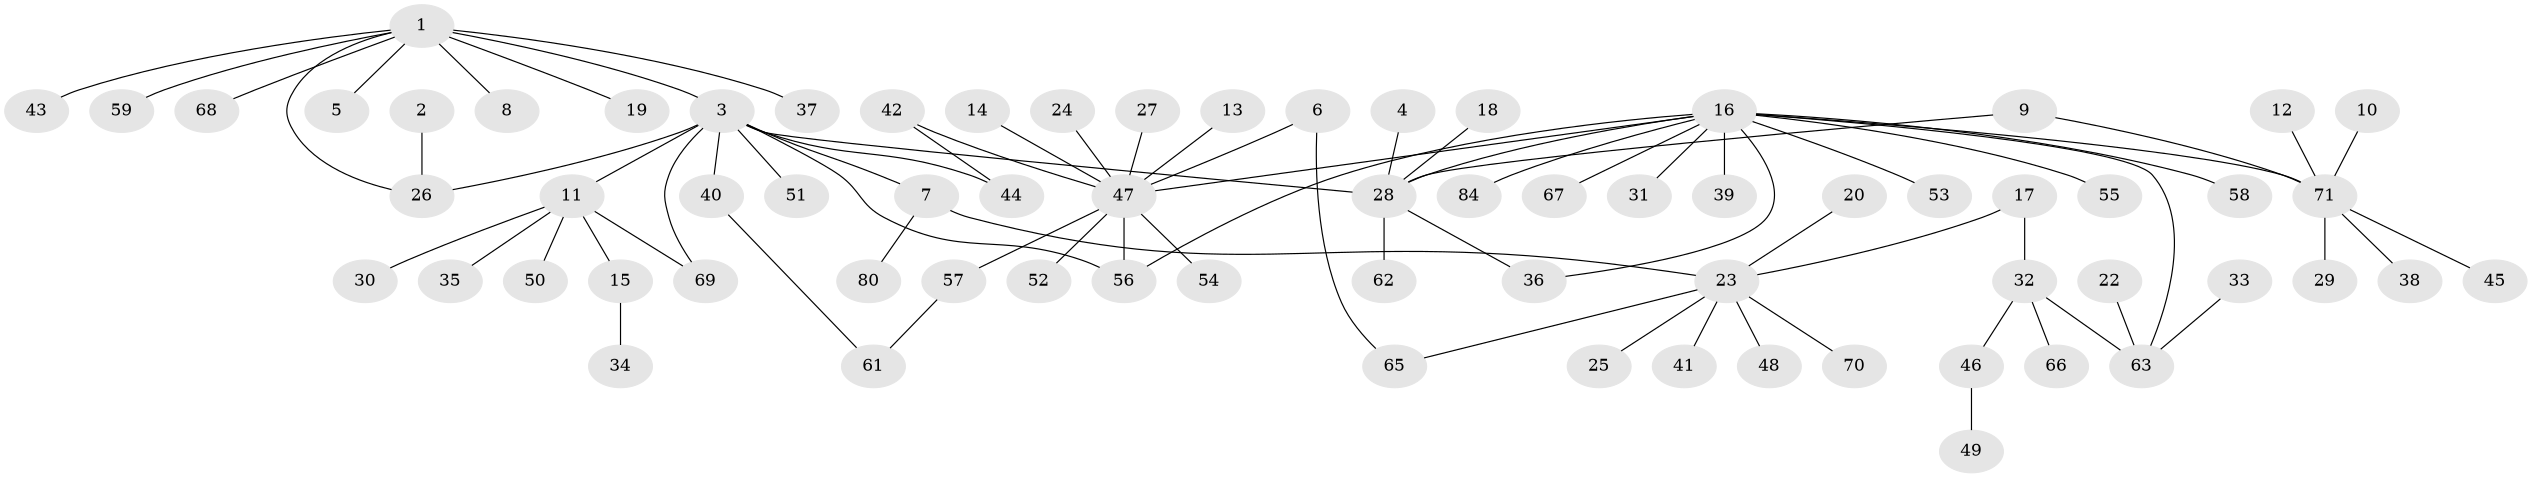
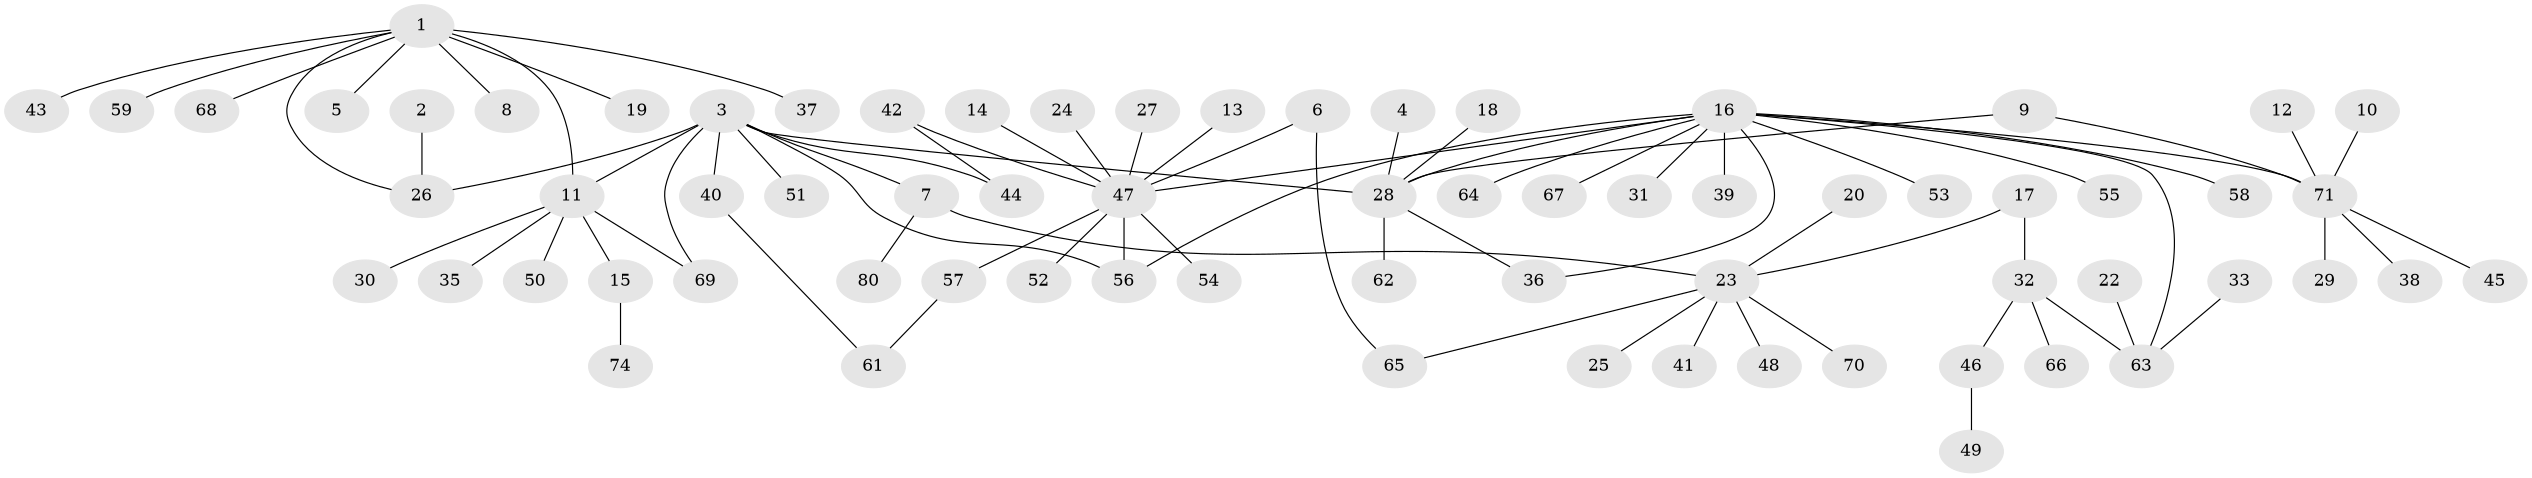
edge "1" -- "3": now "1" -- "11"
node "84": label "84" -> "64"
node "34": label "34" -> "74"
